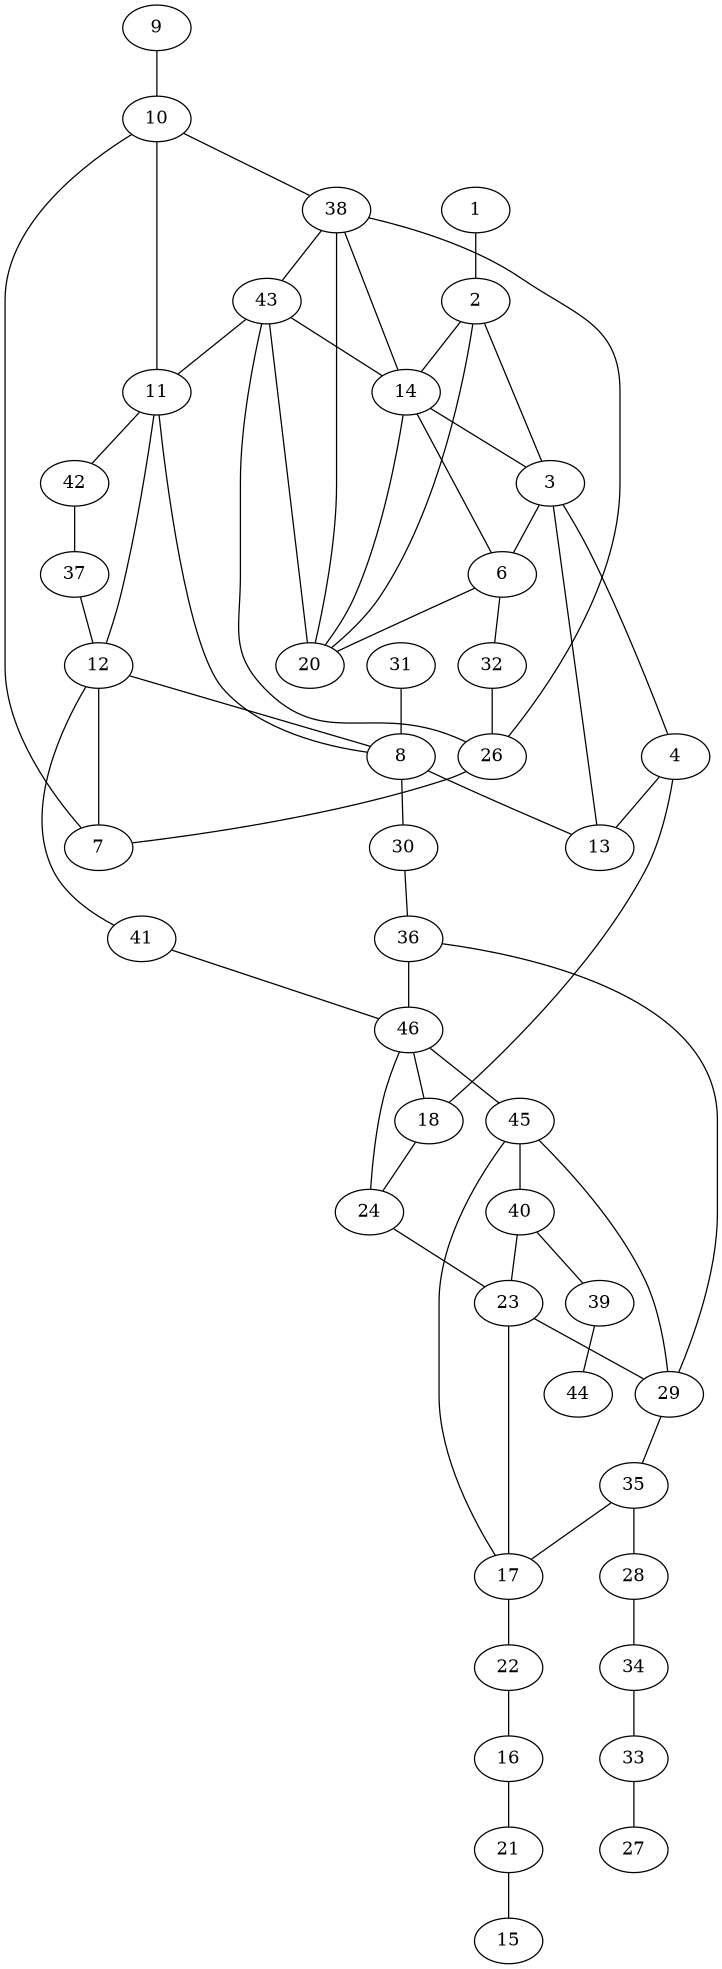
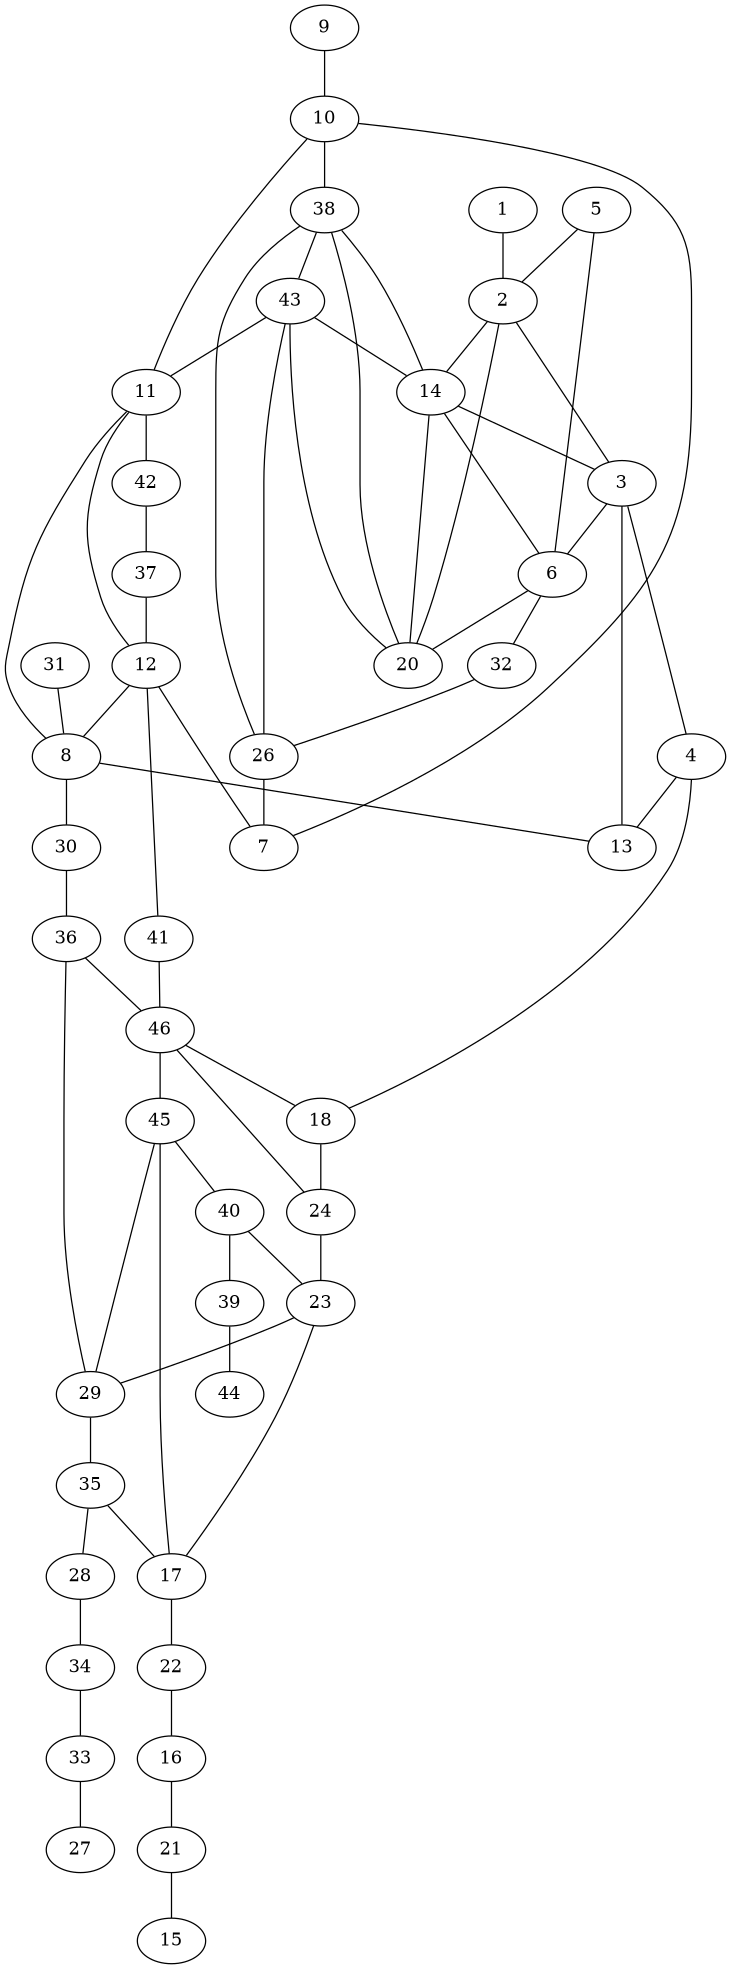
node "5": added
